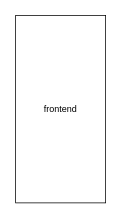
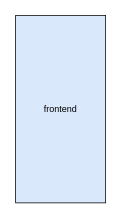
node "frontend": fillcolor #ffffff -> #dae8fc
